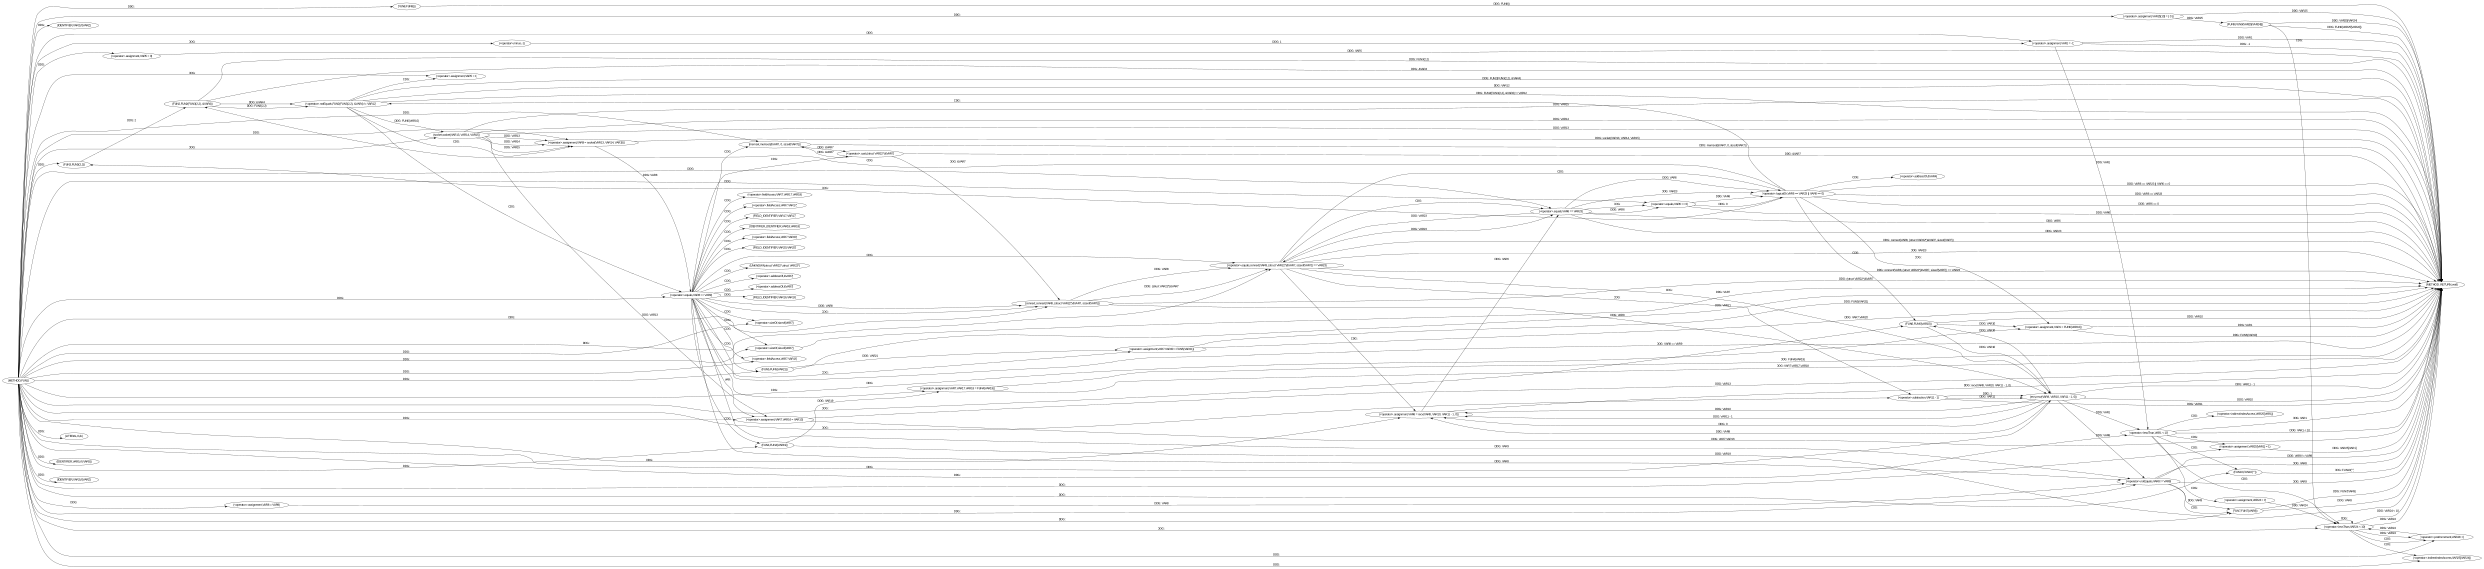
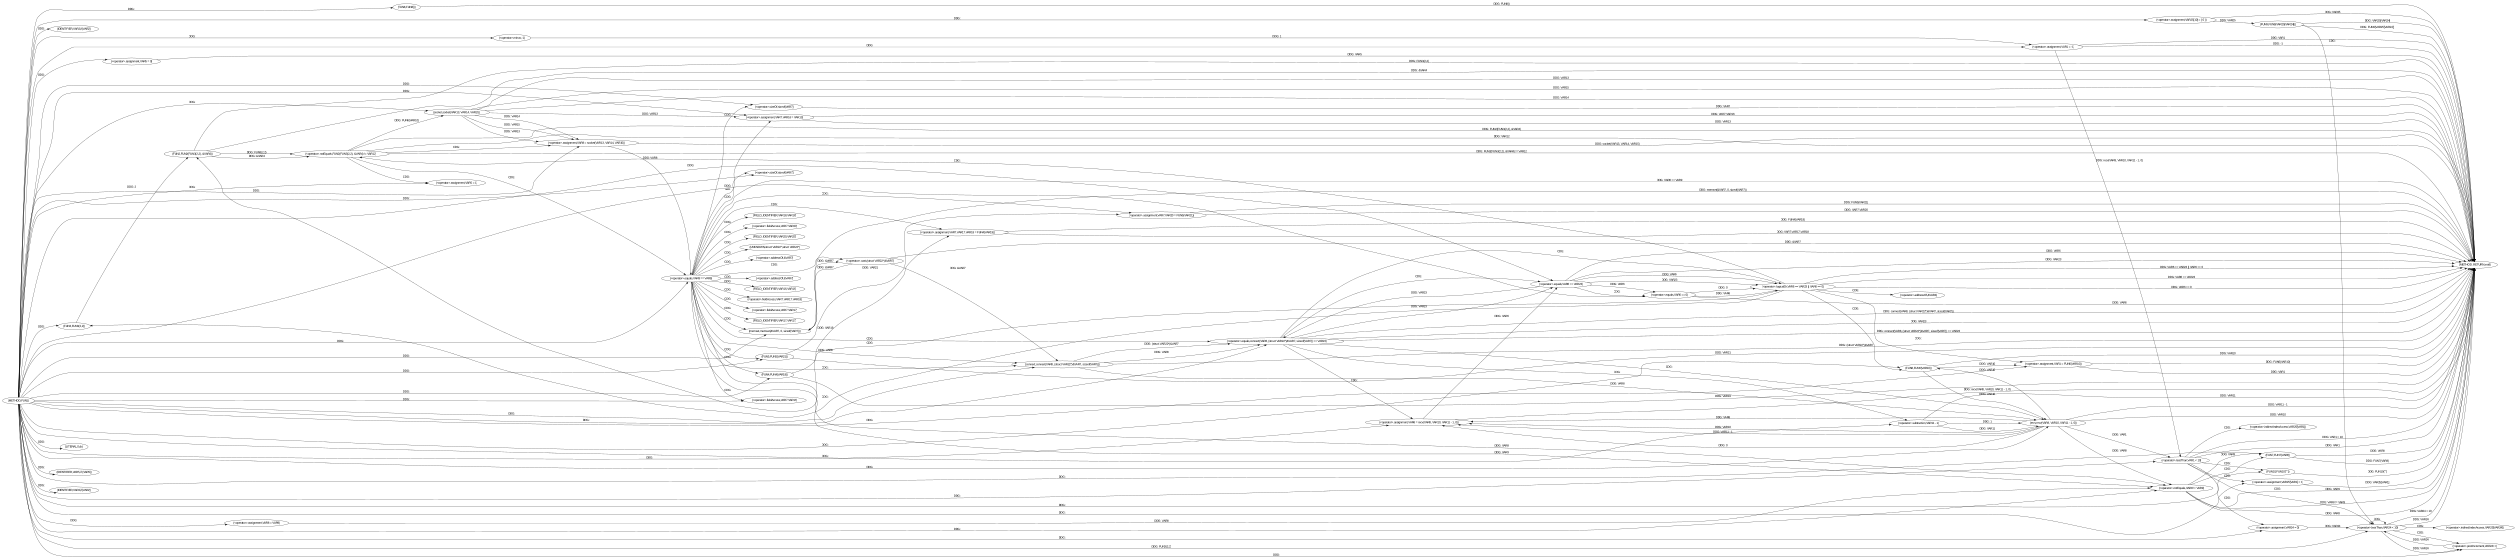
edge "(<operator>.assignment,VAR1 = -1)" -> "(<operator>.lessThan,VAR1 < 10)": label "DDG: VAR1" -> "DDG: recv(VAR8, VAR10, VAR11 - 1, 0)"
node "(IDENTIFIER_IDENTIFIER,VAR18,VAR18)": label "(IDENTIFIER_IDENTIFIER,VAR18,VAR18)" -> "(FIELD_IDENTIFIER,VAR18,VAR18)"
edge "(METHOD,FUN1)" -> "(<operator>.lessThan,VAR24 < 10)": label "DDG: " -> "DDG: FUN3(2,2)"
edge "(METHOD,FUN1)" -> "(<operator>.indirectIndexAccess,VAR25[VAR24])": now "(METHOD,FUN1)" -> "(<operator>.assignment,VAR24 = 0)"
